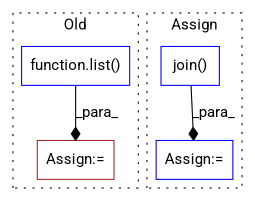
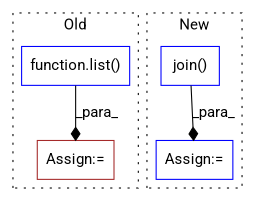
cluster "Assign": label "Assign" -> "New"
